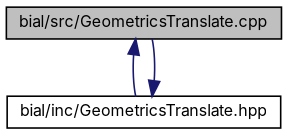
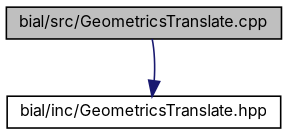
edge "bial/inc/GeometricsTranslate.hpp" -> "bial/src/GeometricsTranslate.cpp": removed
